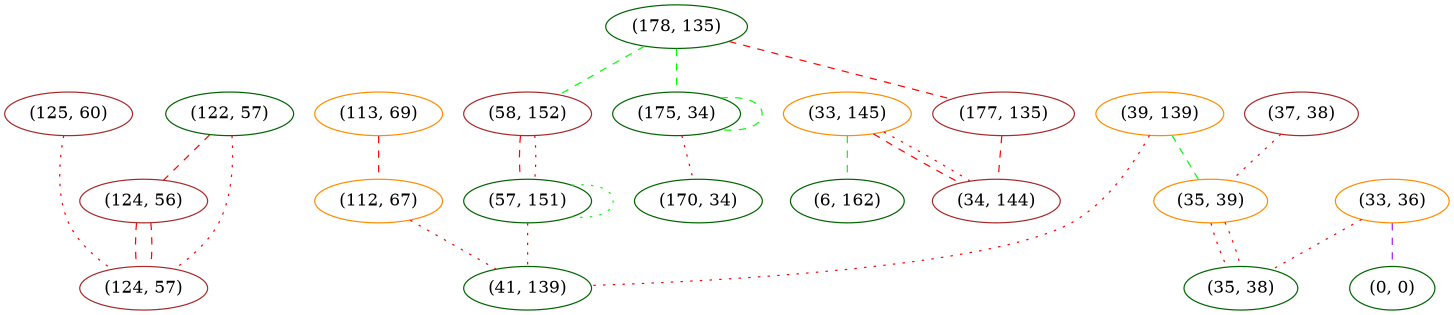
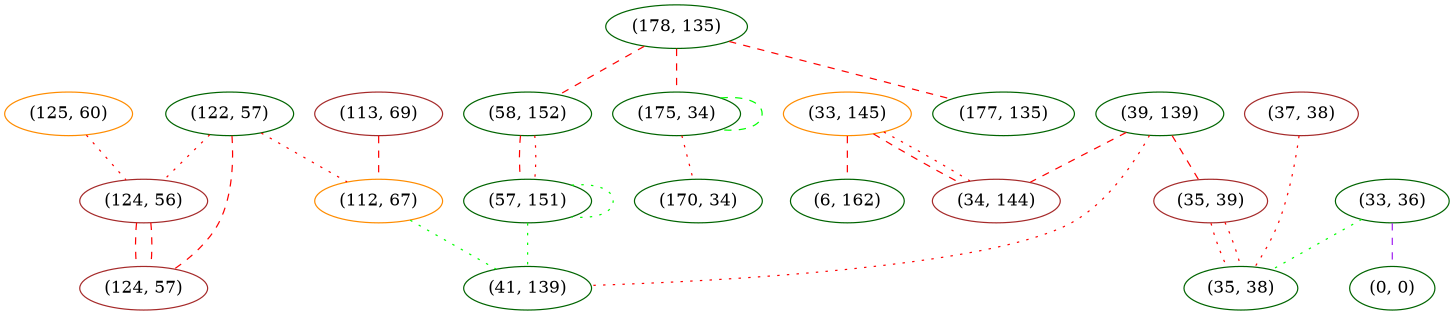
edge "(178, 135)" -- "(58, 152)": color green -> red
edge "(178, 135)" -- "(175, 34)": color green -> red
node "(125, 60)": color brown -> darkorange
node "(113, 69)": color darkorange -> brown
node "(58, 152)": color brown -> darkgreen
node "(177, 135)": color brown -> darkgreen
node "(39, 139)": color darkorange -> darkgreen
edge "(122, 57)" -- "(124, 56)": style dashed -> dotted
edge "(122, 57)" -- "(112, 67)": added
edge "(33, 145)" -- "(6, 162)": color green -> red
edge "(177, 135)" -- "(34, 144)": now "(39, 139)" -- "(34, 144)"
edge "(39, 139)" -- "(35, 39)": color green -> red
edge "(37, 38)" -- "(35, 39)": now "(37, 38)" -- "(35, 38)"
node "(35, 39)": color darkorange -> brown
node "(33, 36)": color darkorange -> darkgreen
edge "(125, 60)" -- "(124, 57)": now "(125, 60)" -- "(124, 56)"
edge "(122, 57)" -- "(124, 57)": style dotted -> dashed
edge "(112, 67)" -- "(41, 139)": color red -> green
edge "(57, 151)" -- "(41, 139)": color red -> green
edge "(33, 36)" -- "(35, 38)": color red -> green
